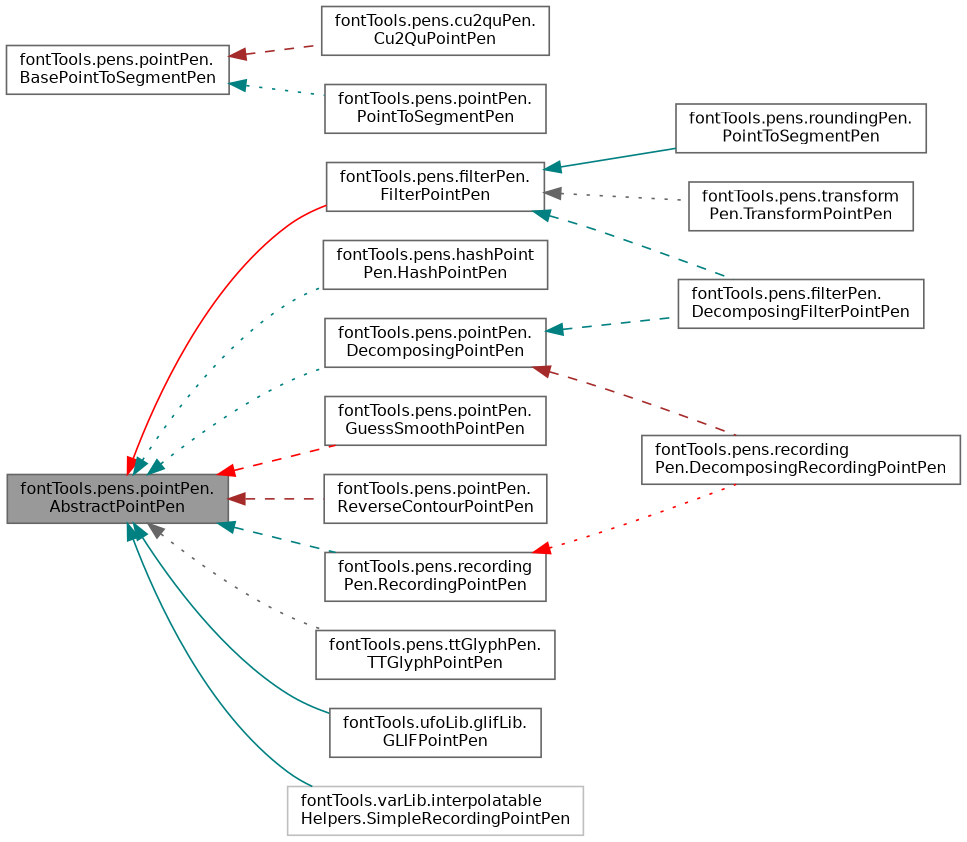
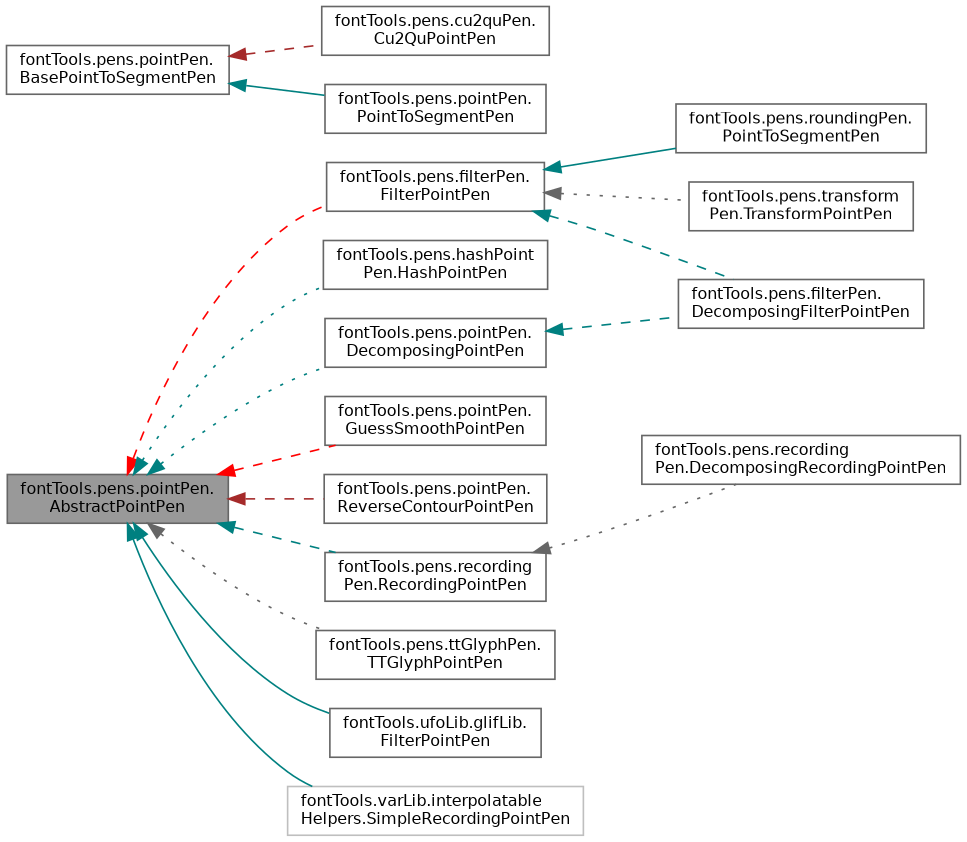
edge "fontTools.pens.pointPen. PointToSegmentPen" -> "fontTools.pens.pointPen. BasePointToSegmentPen": style dotted -> solid
edge "fontTools.pens.filterPen. FilterPointPen" -> "fontTools.pens.pointPen. AbstractPointPen": style solid -> dashed
edge "fontTools.pens.recording Pen.DecomposingRecordingPointPen" -> "fontTools.pens.pointPen. DecomposingPointPen": removed
edge "fontTools.pens.recording Pen.DecomposingRecordingPointPen" -> "fontTools.pens.recording Pen.RecordingPointPen": color red -> gray40
node "fontTools.ufoLib.glifLib. GLIFPointPen": label "fontTools.ufoLib.glifLib. GLIFPointPen" -> "fontTools.ufoLib.glifLib. FilterPointPen"
